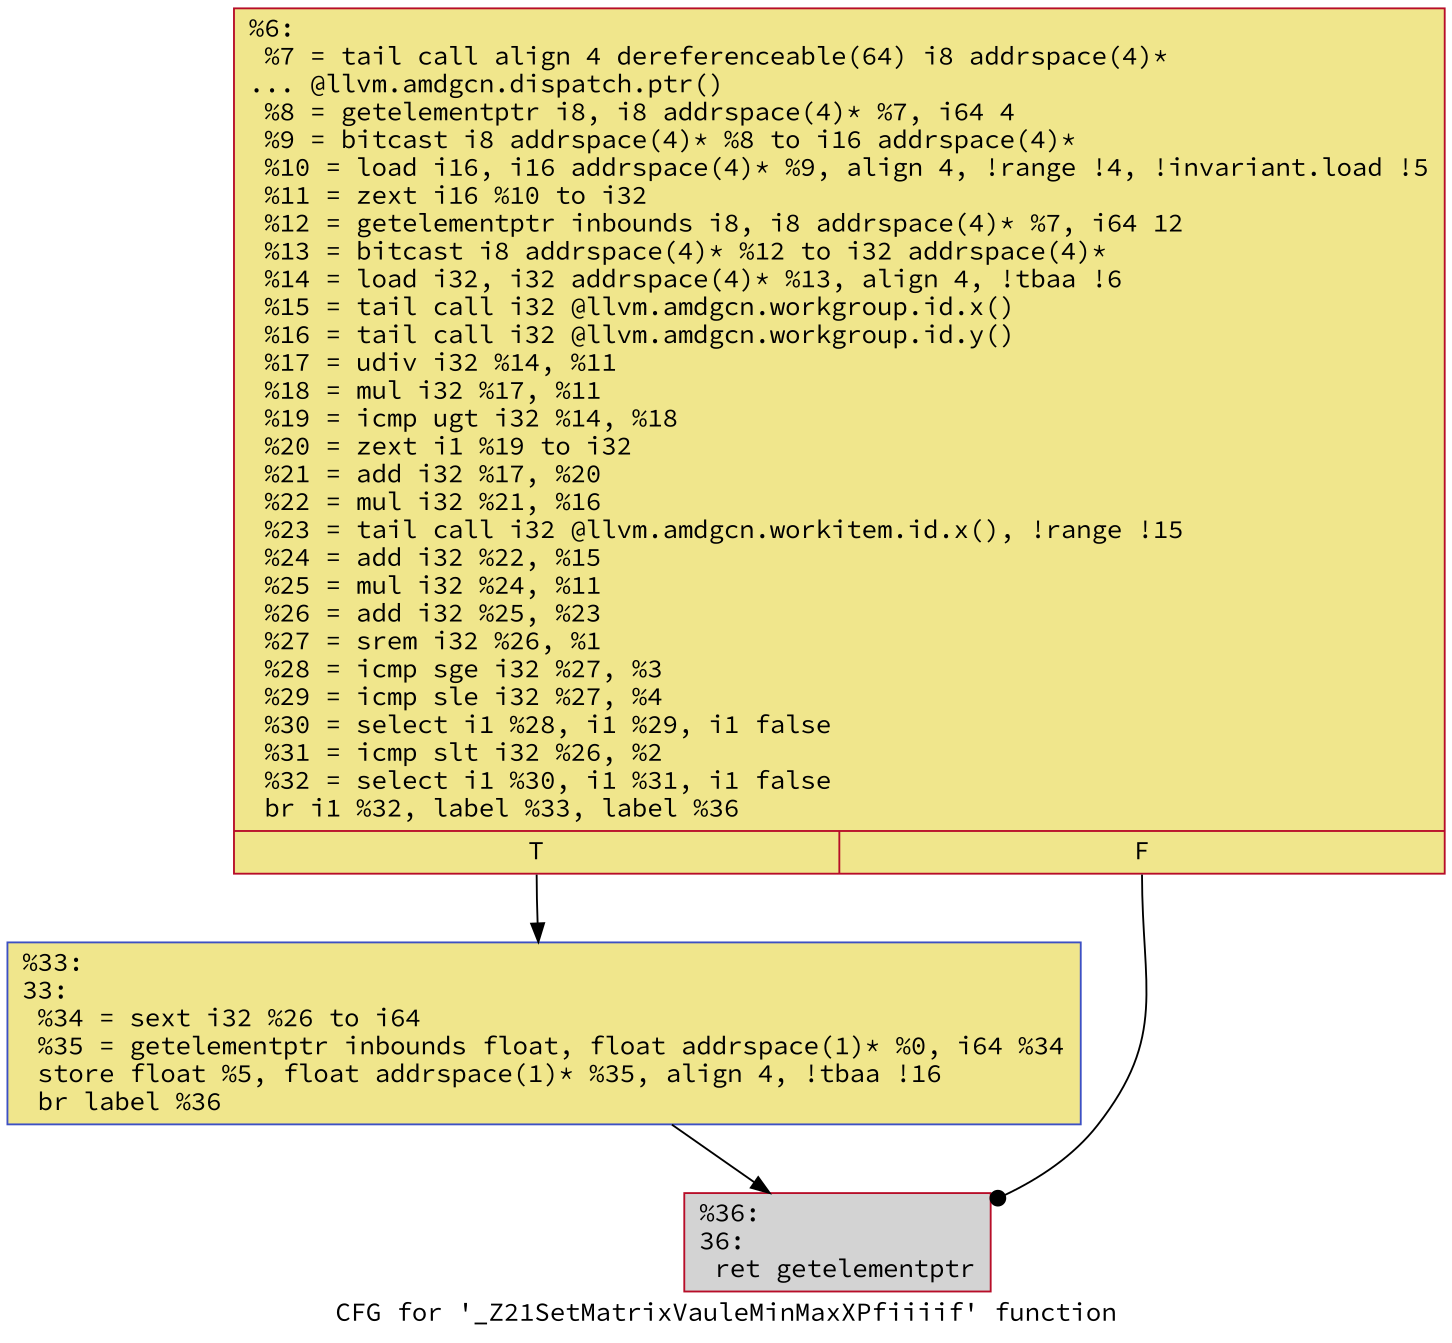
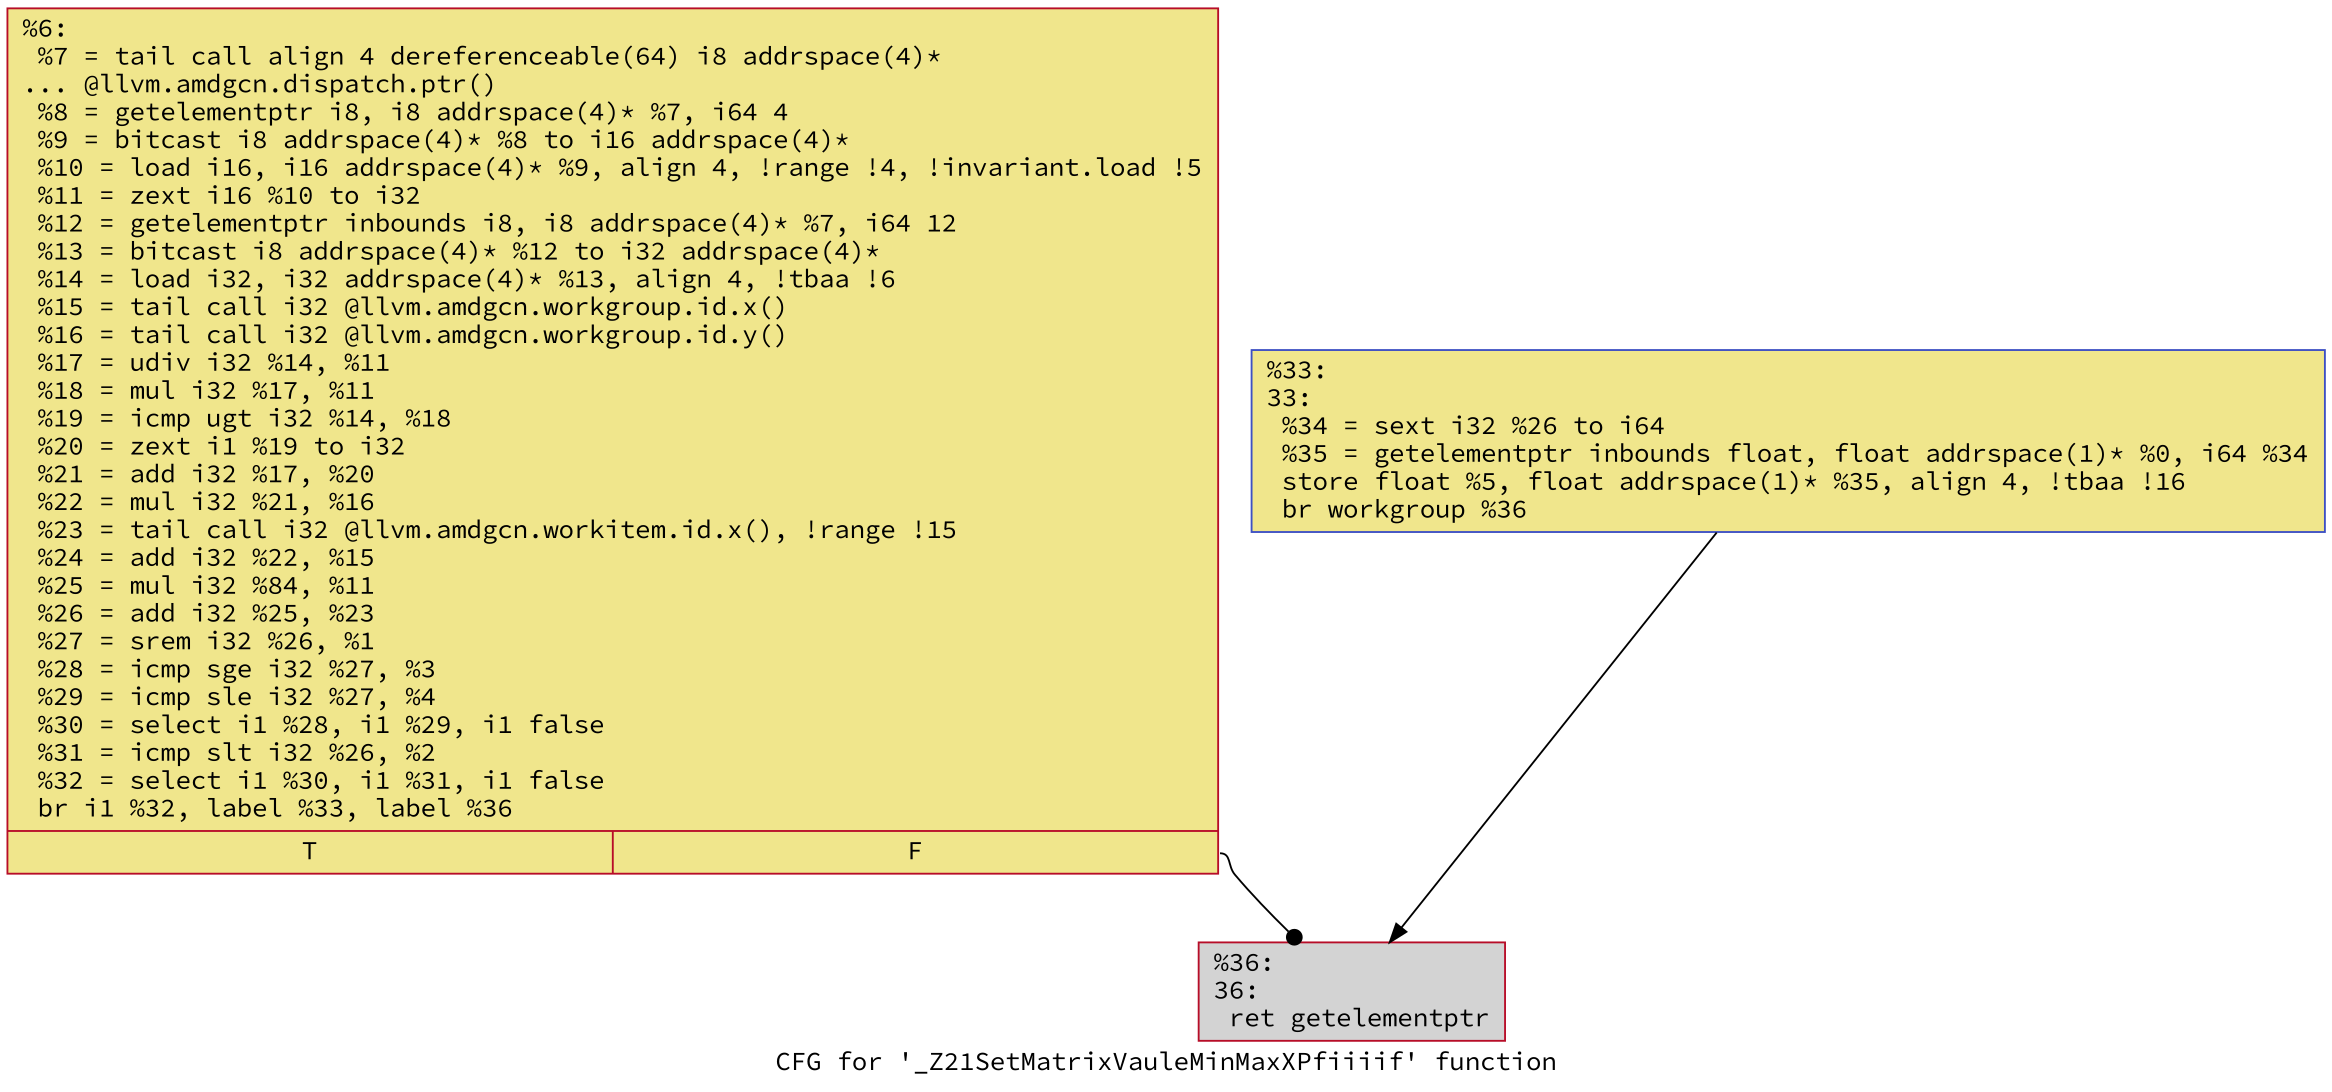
node "%6:": text "%25 = mul i32 %24, %11" -> "%25 = mul i32 %84, %11"
edge "%6:" -> "%33:": removed
node "%33:": text "br label %36" -> "br workgroup %36"
